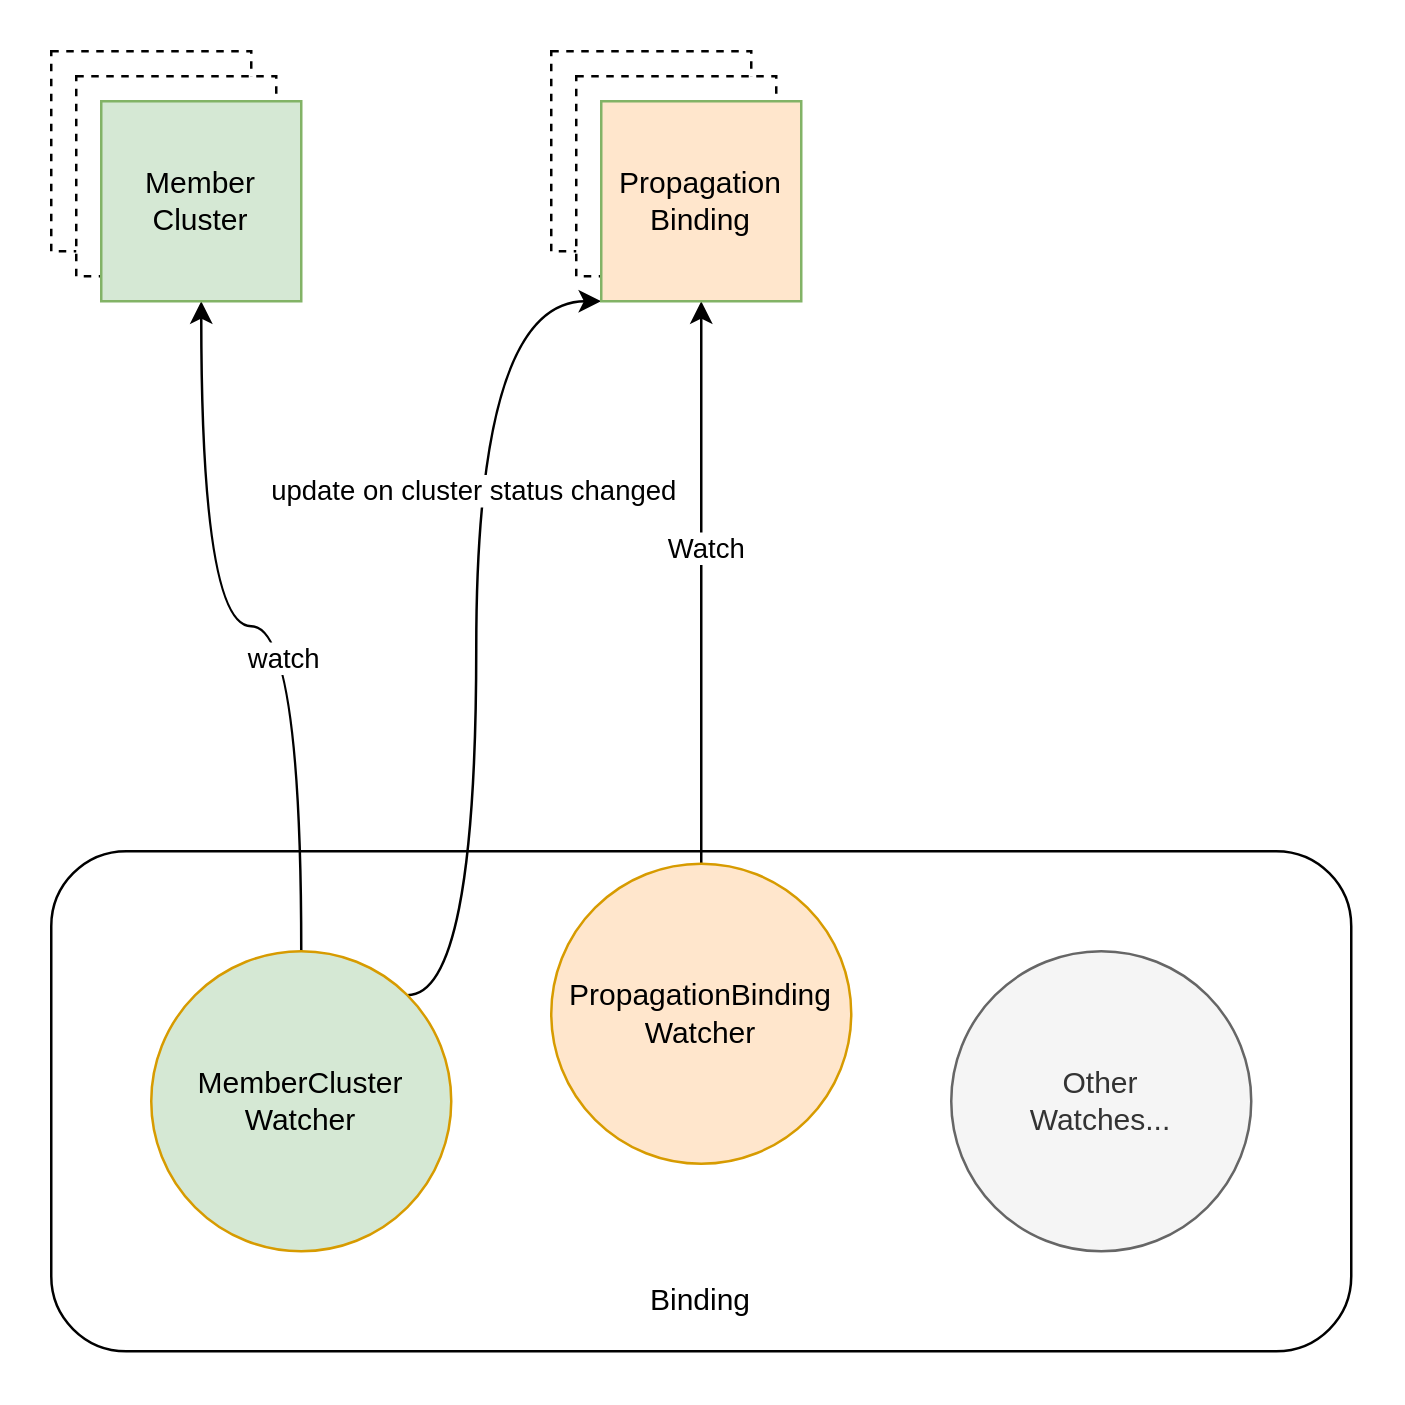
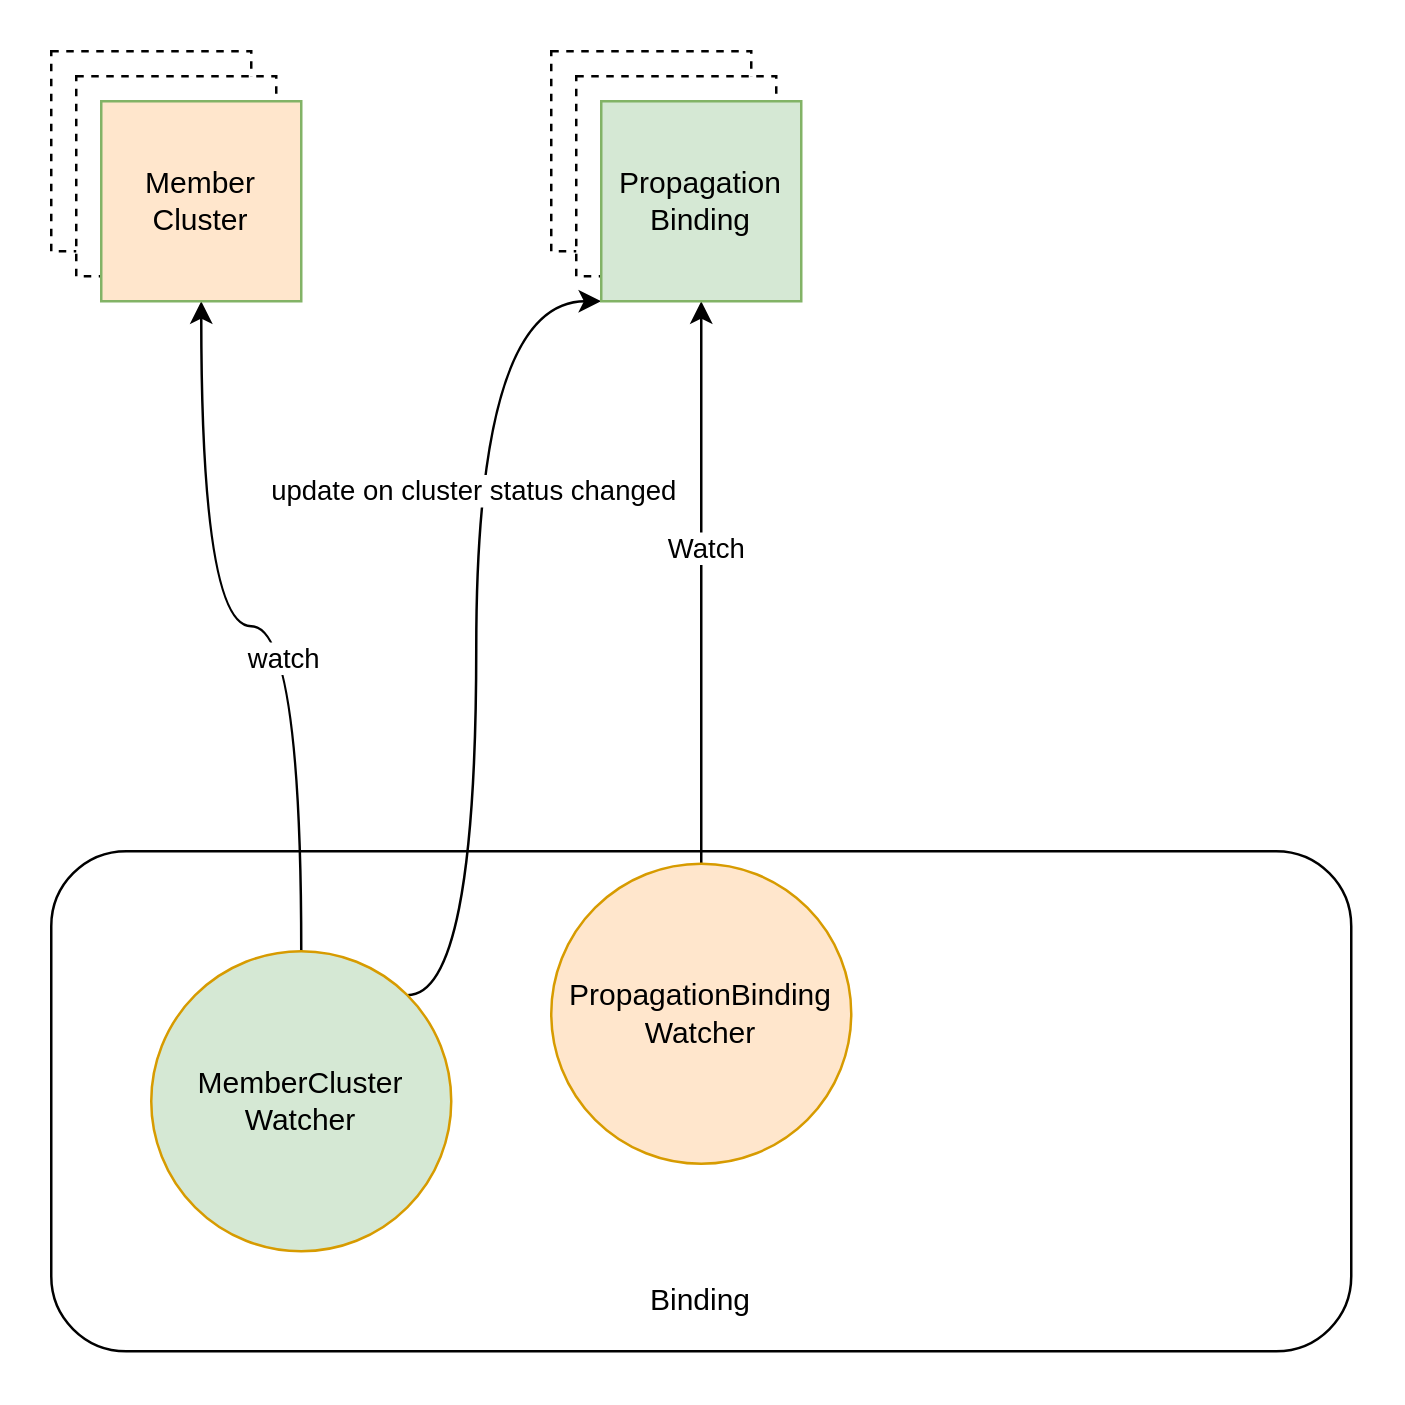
node "Member Cluster": fillcolor #d5e8d4 -> #ffe6cc
node "Propagation Binding": fillcolor #ffe6cc -> #d5e8d4
node "Other Watches...": removed
